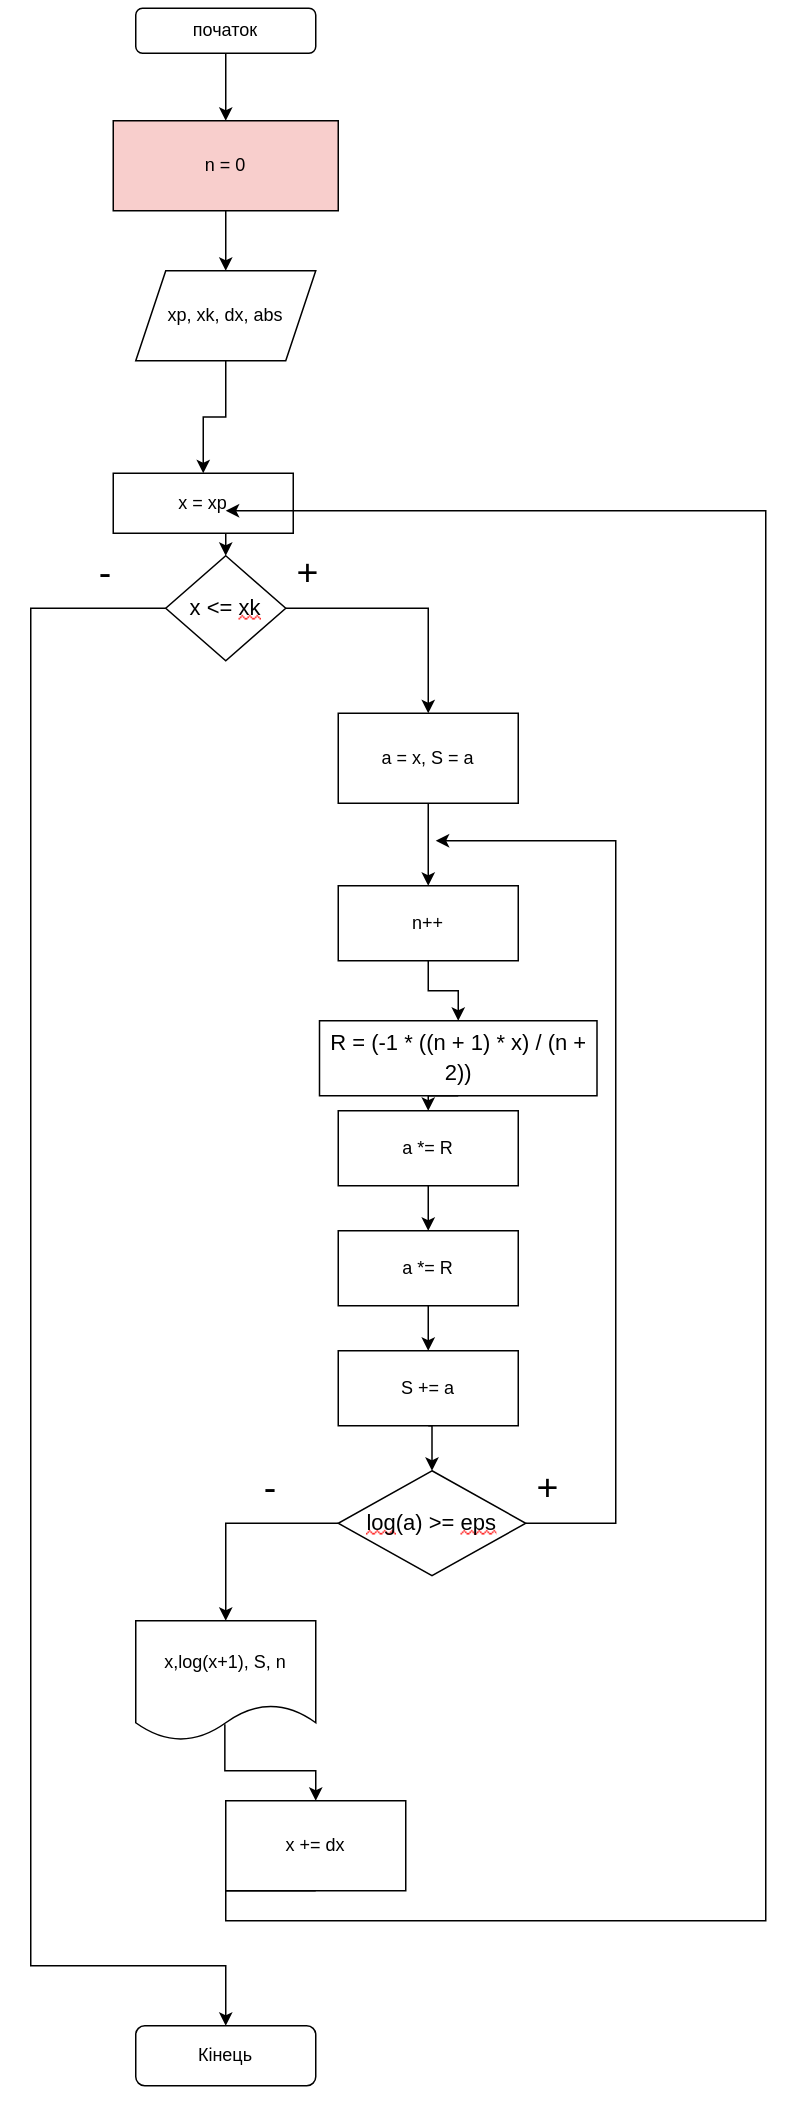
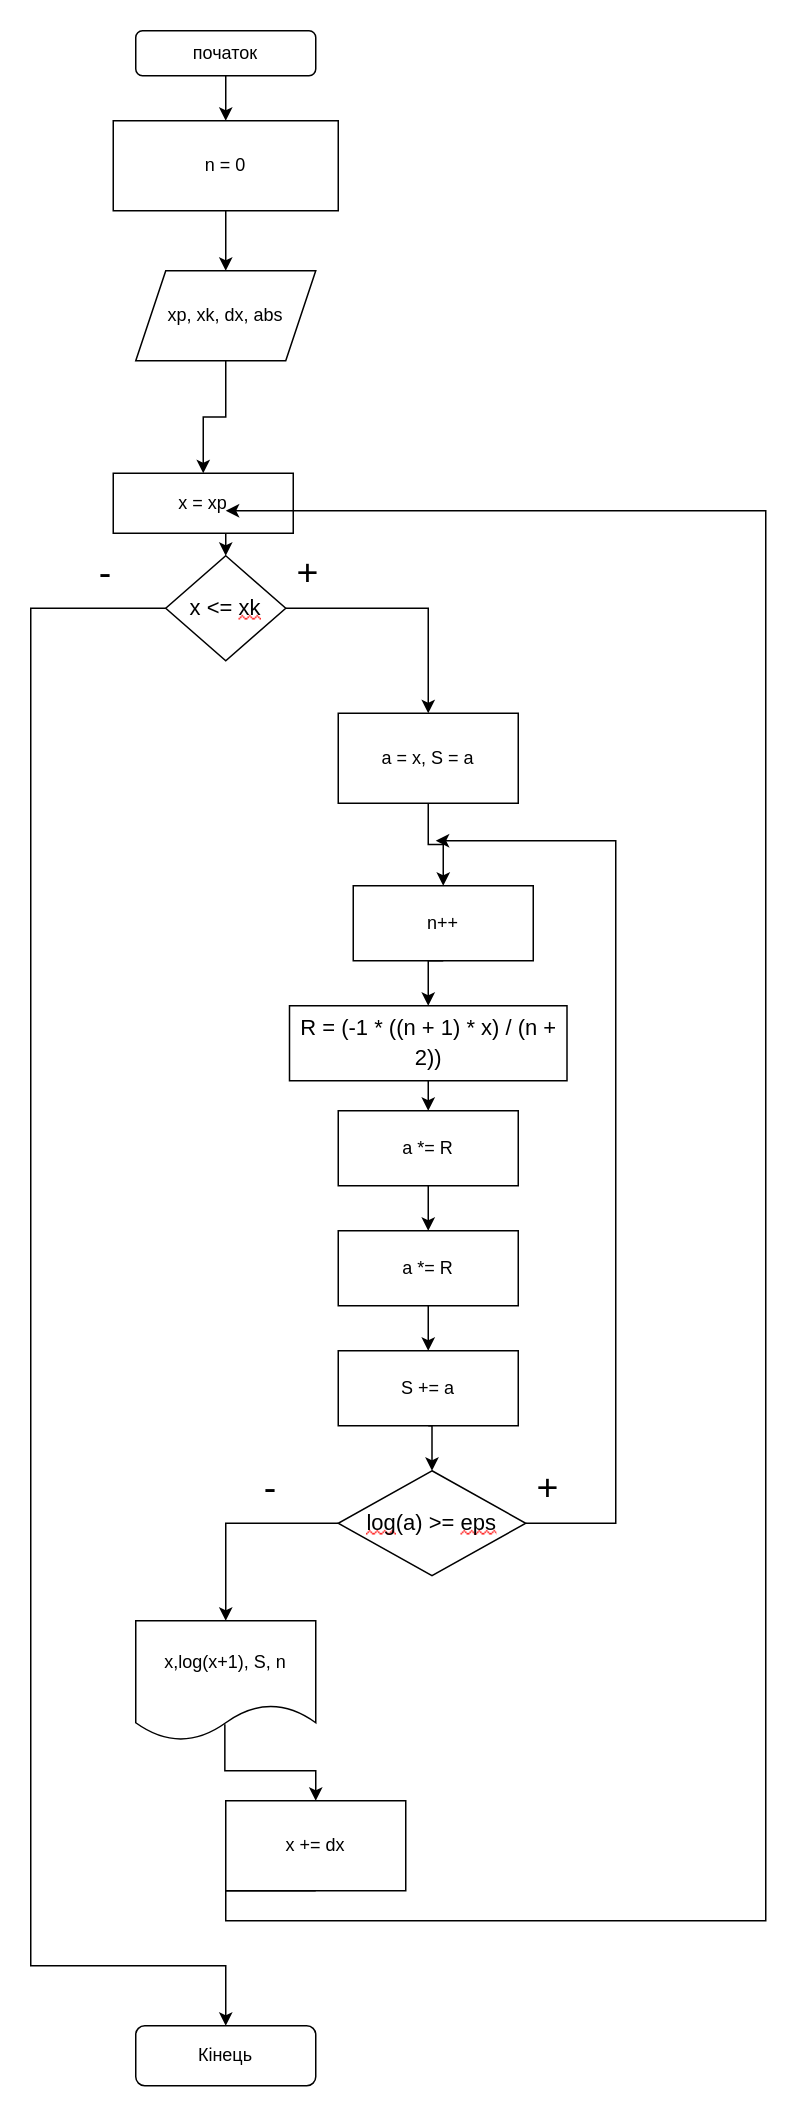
node "початок": moved (226, 31) -> (226, 53)
node "n = 0": fillcolor #f8cecc -> #ffffff
node "n++": moved (428, 923) -> (443, 923)
node "R = (-1 * ((n + 1) * x) / (n + 2))": moved (458, 1058) -> (428, 1043)
